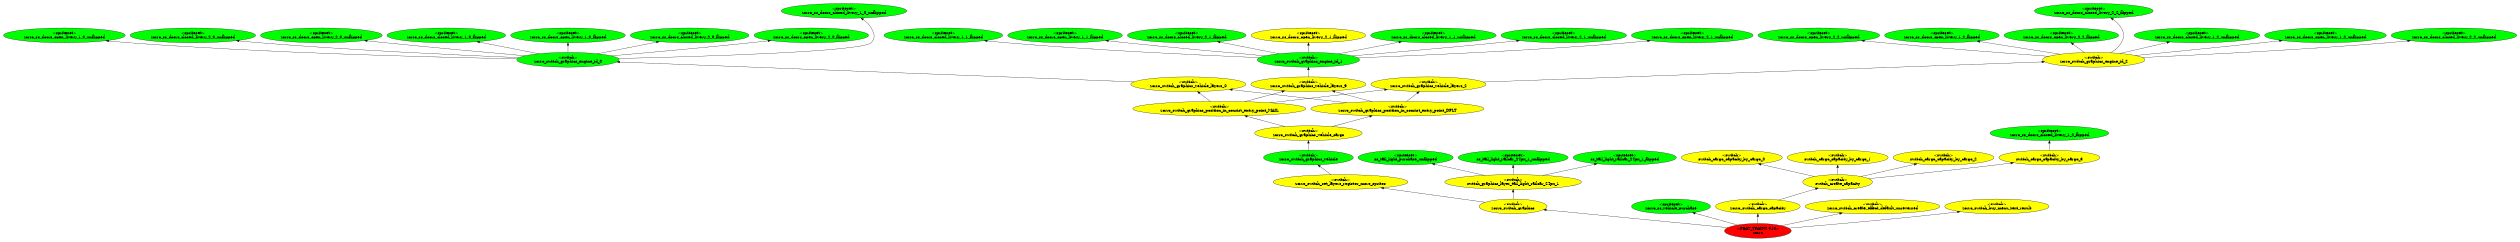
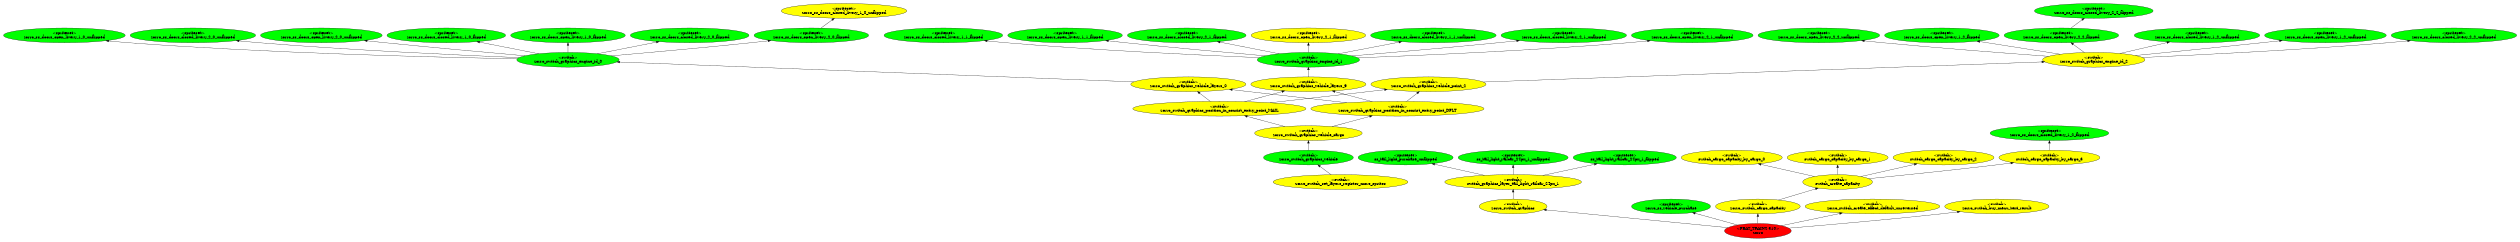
node "<spriteset> zorro_ss_doors_closed_livery_1_0_unflipped": fillcolor green -> yellow
edge "<switch> zorro_switch_graphics_engine_id_2" -> "<spriteset> zorro_ss_doors_closed_livery_2_2_flipped": now "<spriteset> zorro_ss_doors_open_livery_2_2_flipped" -> "<spriteset> zorro_ss_doors_closed_livery_2_2_flipped"
edge "<switch> zorro_switch_graphics_engine_id_0" -> "<spriteset> zorro_ss_doors_closed_livery_1_0_unflipped": now "<spriteset> zorro_ss_doors_open_livery_2_0_flipped" -> "<spriteset> zorro_ss_doors_closed_livery_1_0_unflipped"
node "<switch> zorro_switch_graphics_vehicle_layers_2": label "<switch> zorro_switch_graphics_vehicle_layers_2" -> "<switch> zorro_switch_graphics_vehicle_point_2"
edge "<switch> zorro_switch_graphics" -> "<switch> zorro_switch_set_layers_register_more_sprites": removed
